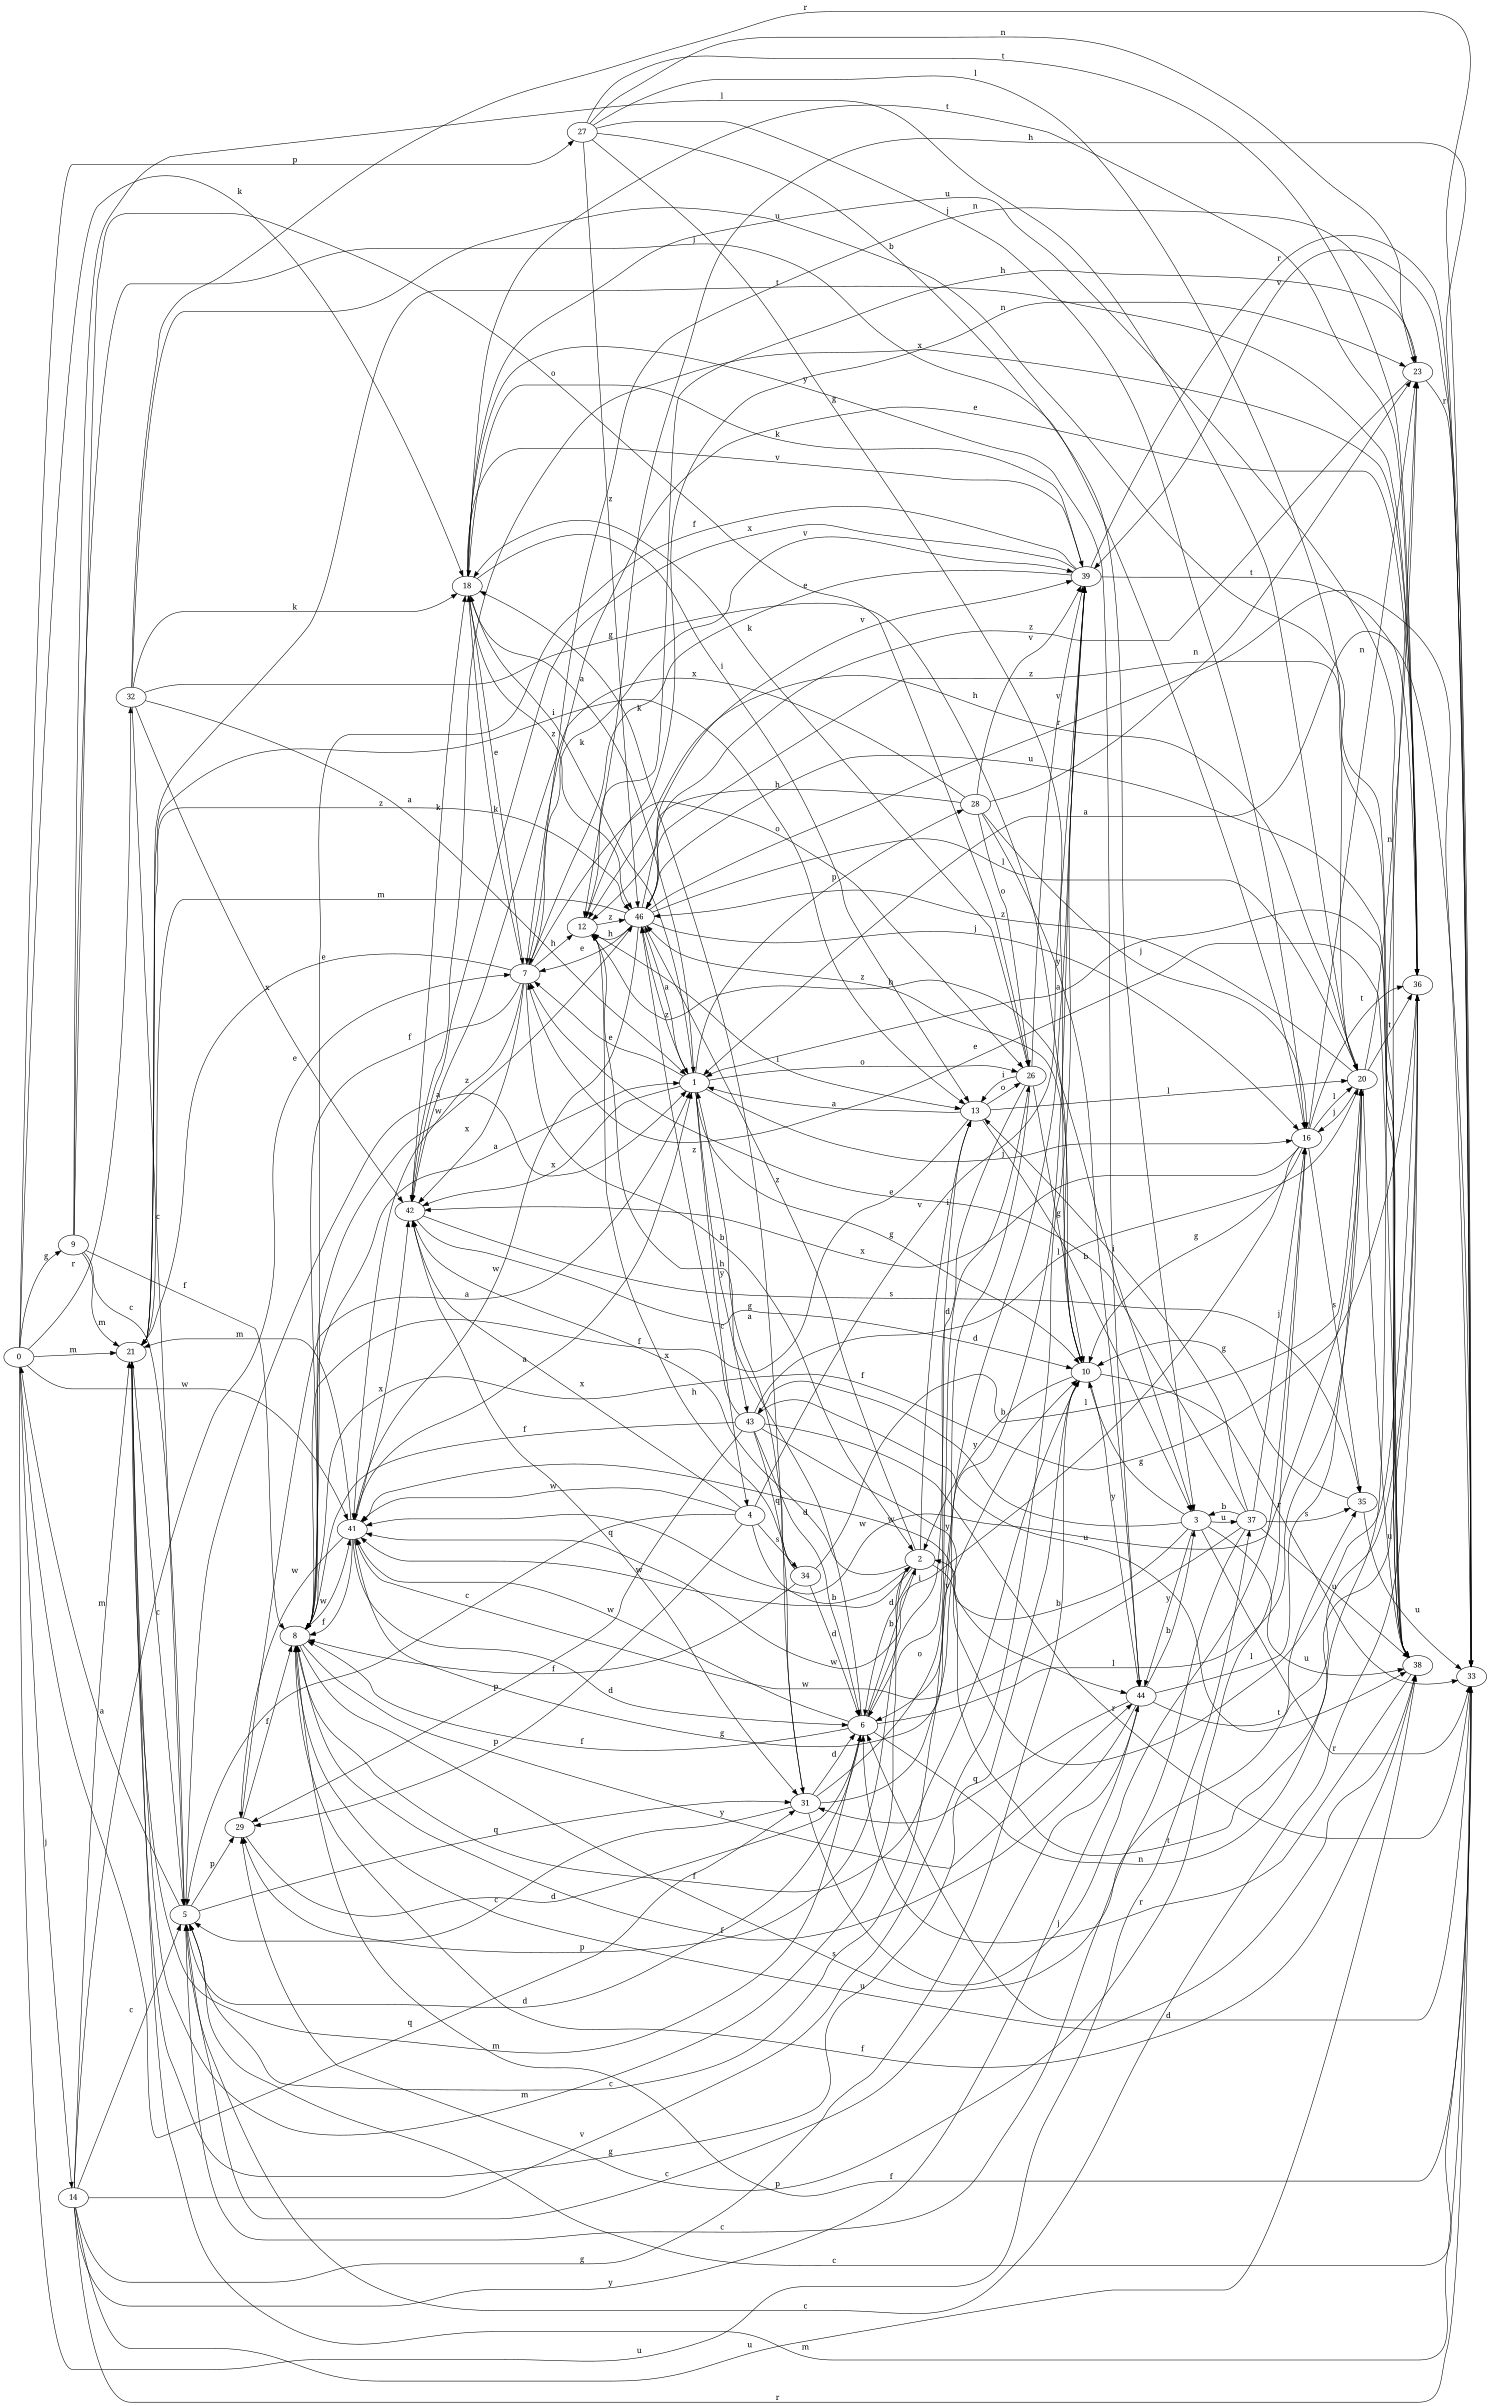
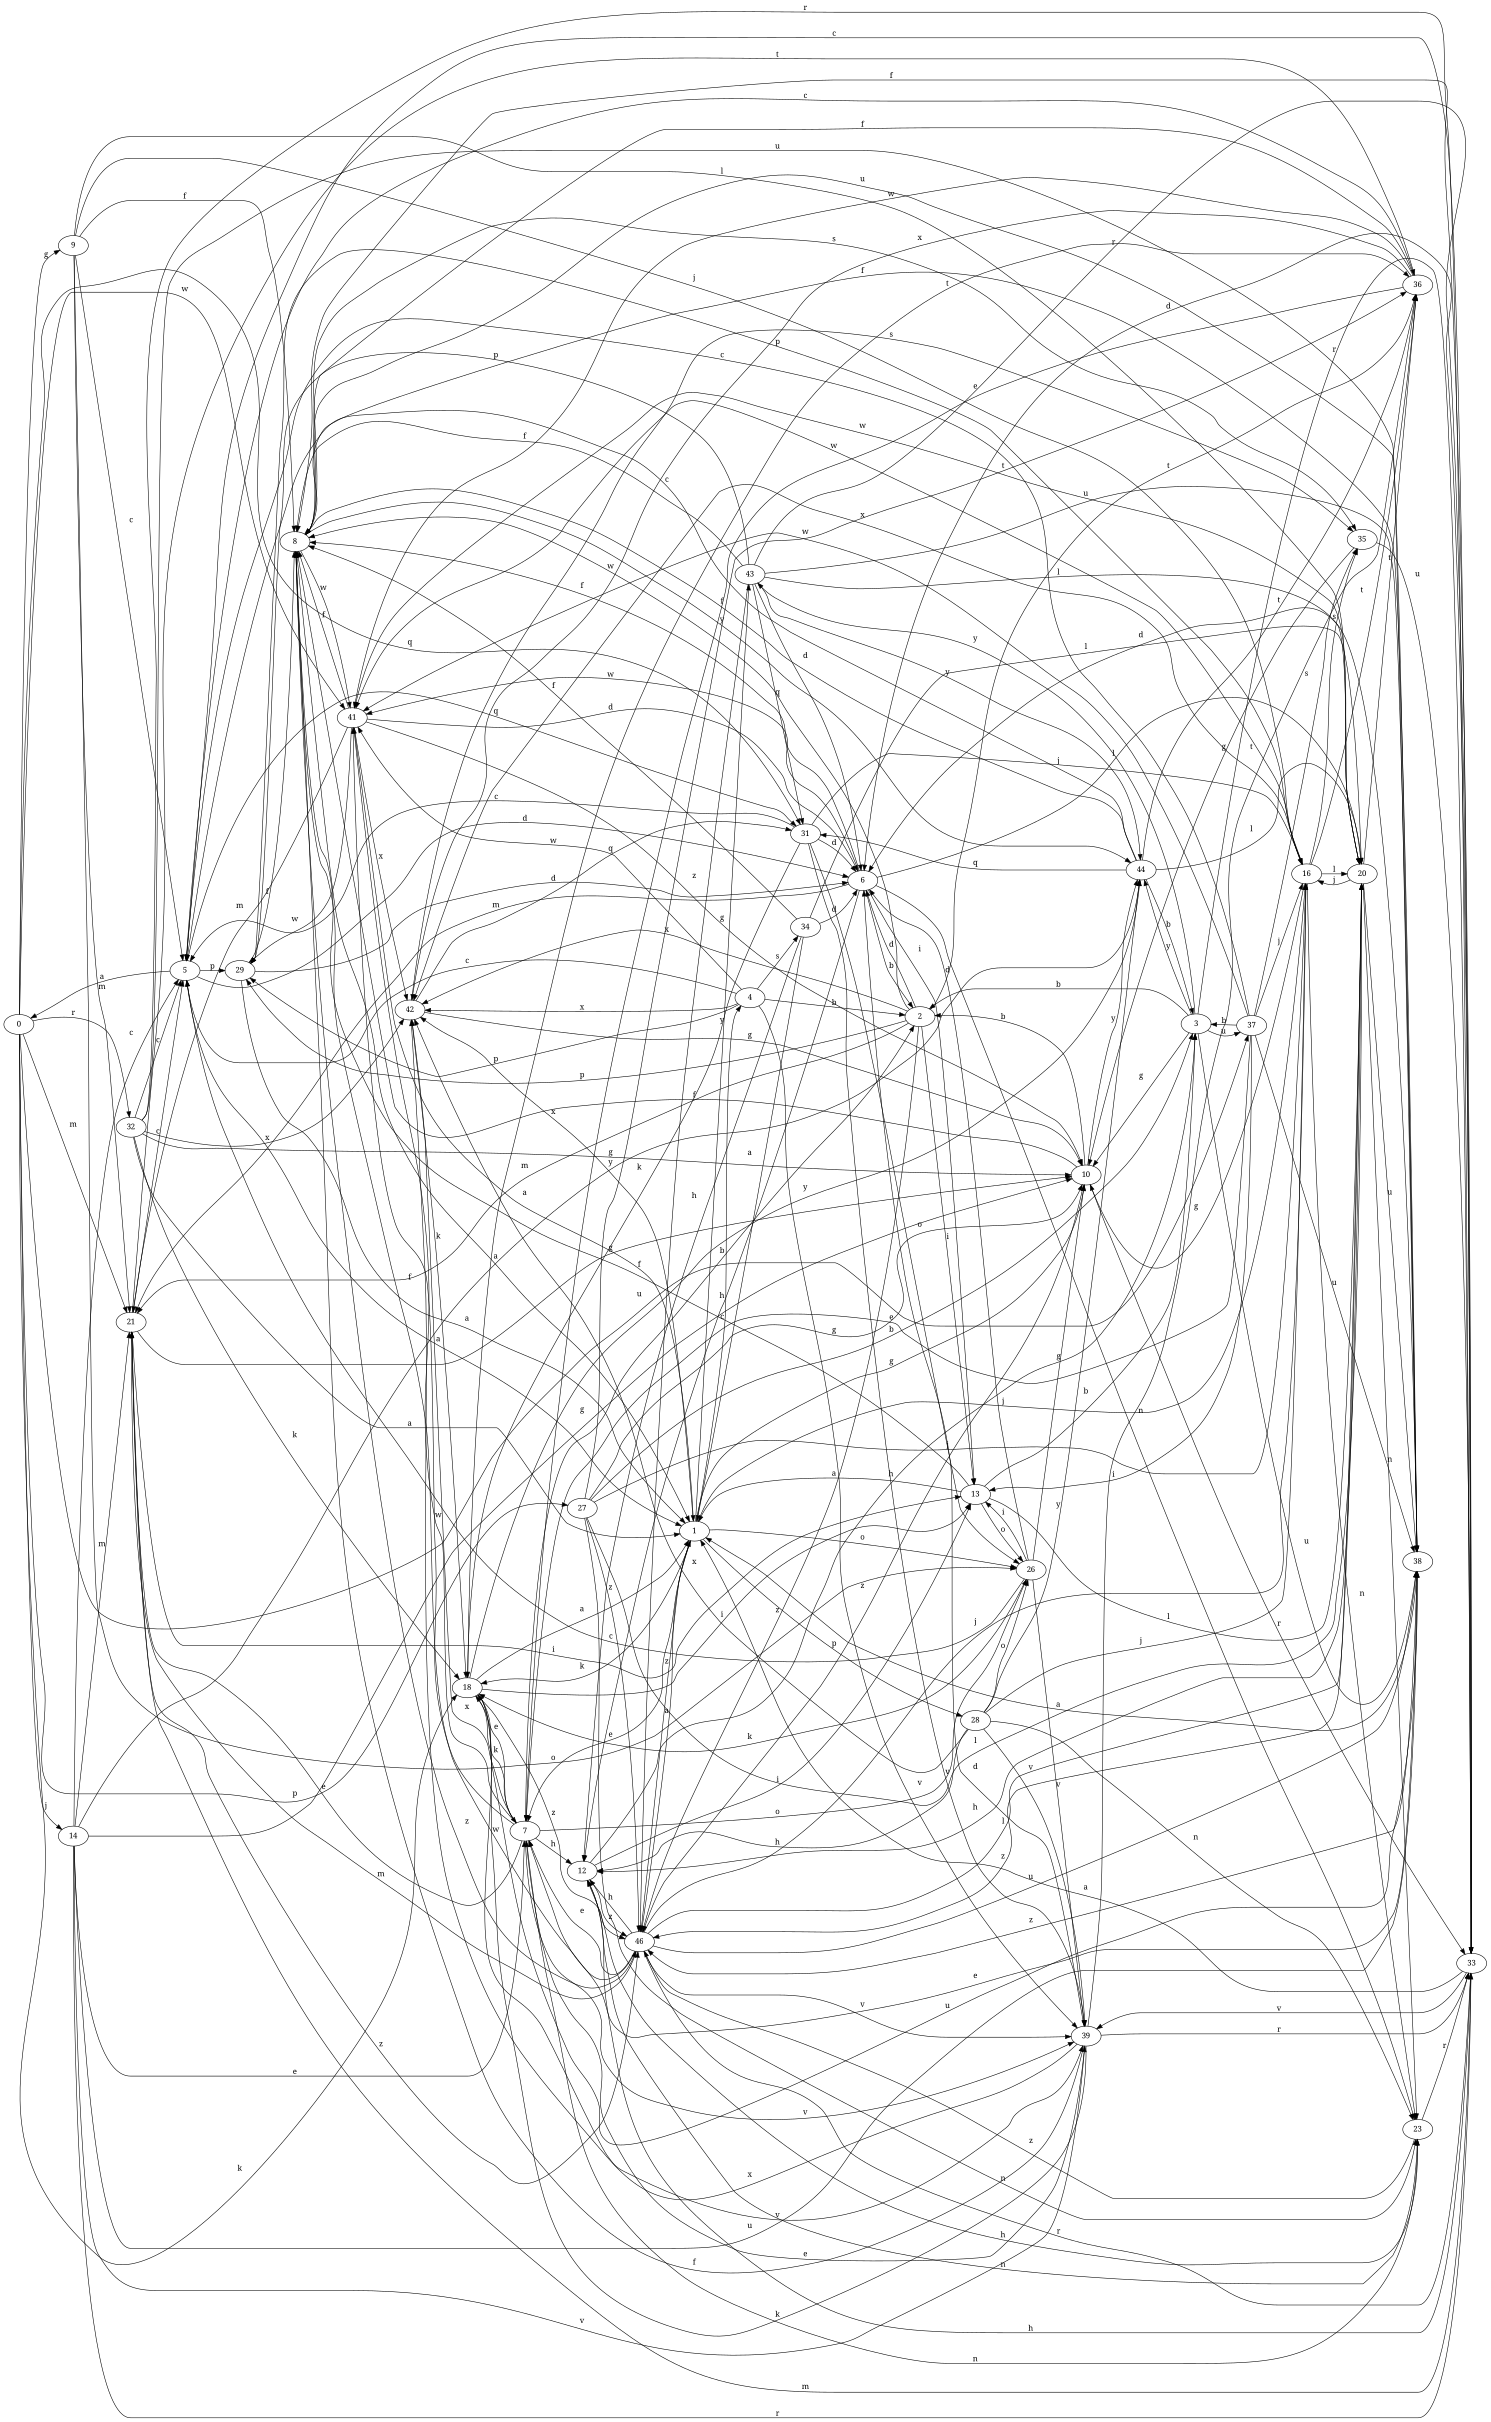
edge "2" -> "41": now "2" -> "8"
edge "38" -> "6": label "r" -> "d"
